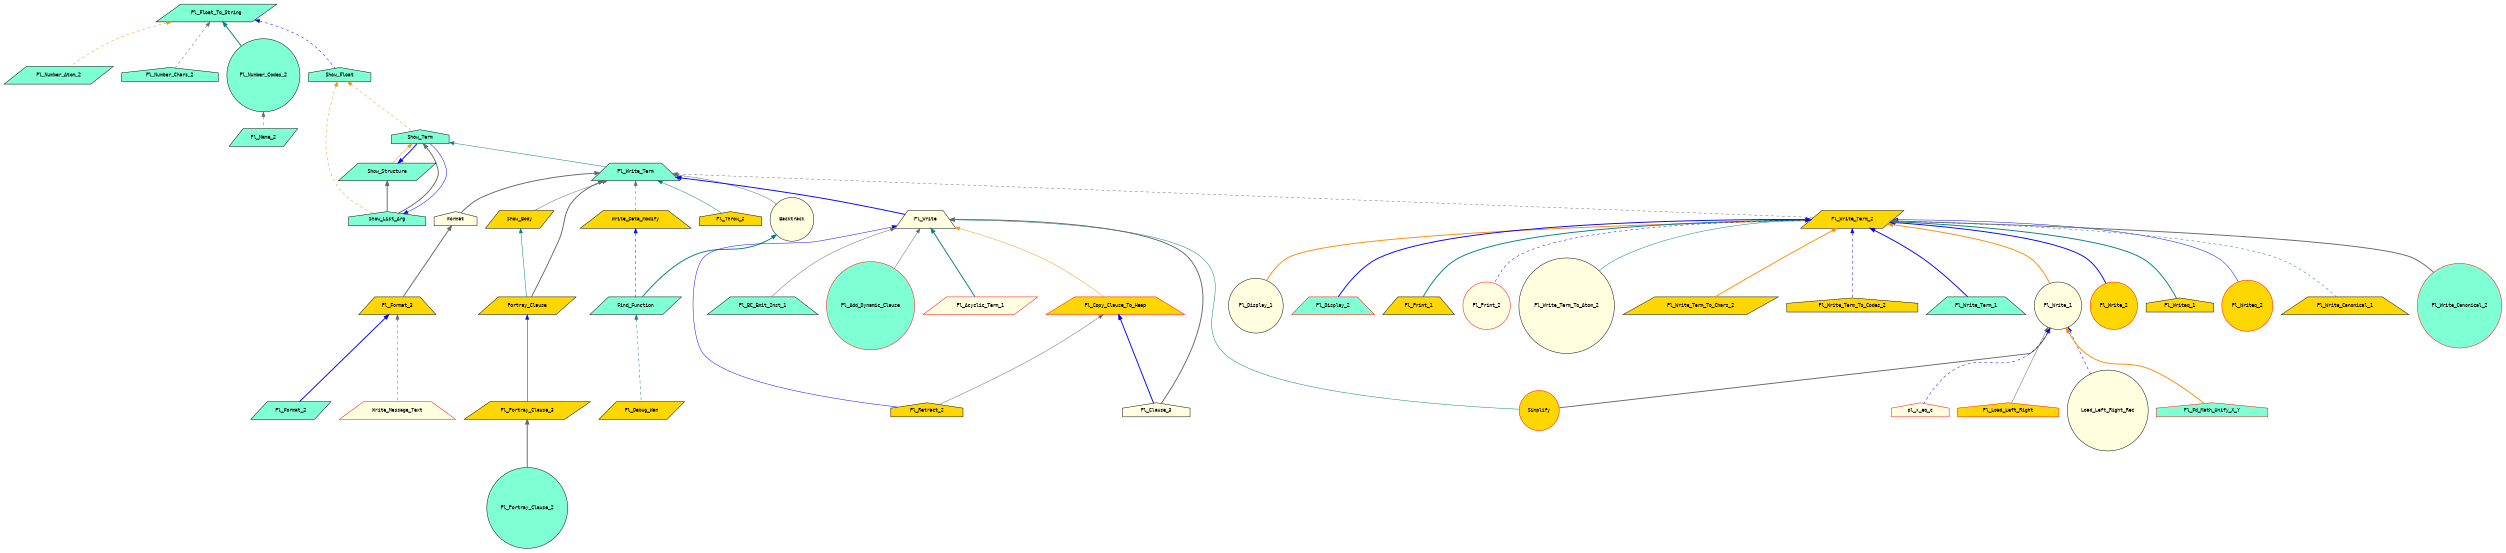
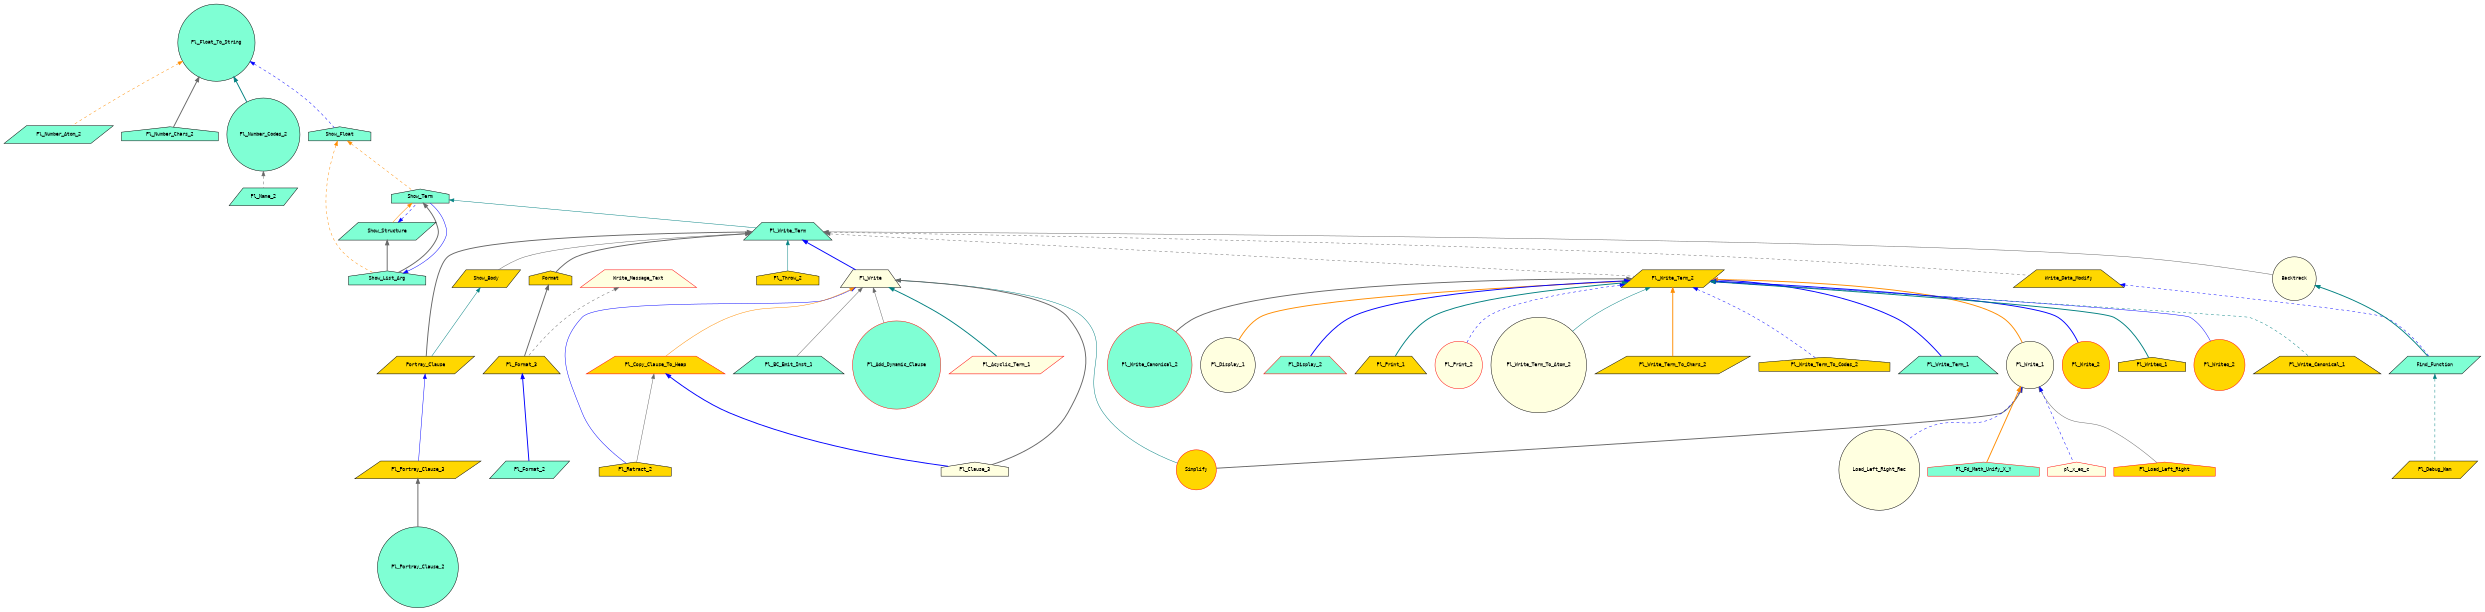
node "Pl_Float_To_String": shape parallelogram -> circle
edge "Pl_Number_Chars_2" -> "Pl_Float_To_String": style dashed -> bold
edge "Show_Term" -> "Show_Structure": style bold -> dashed
node "Format": fillcolor lightyellow -> gold
edge "Write_Message_Text" -> "Pl_Format_3": reversed
